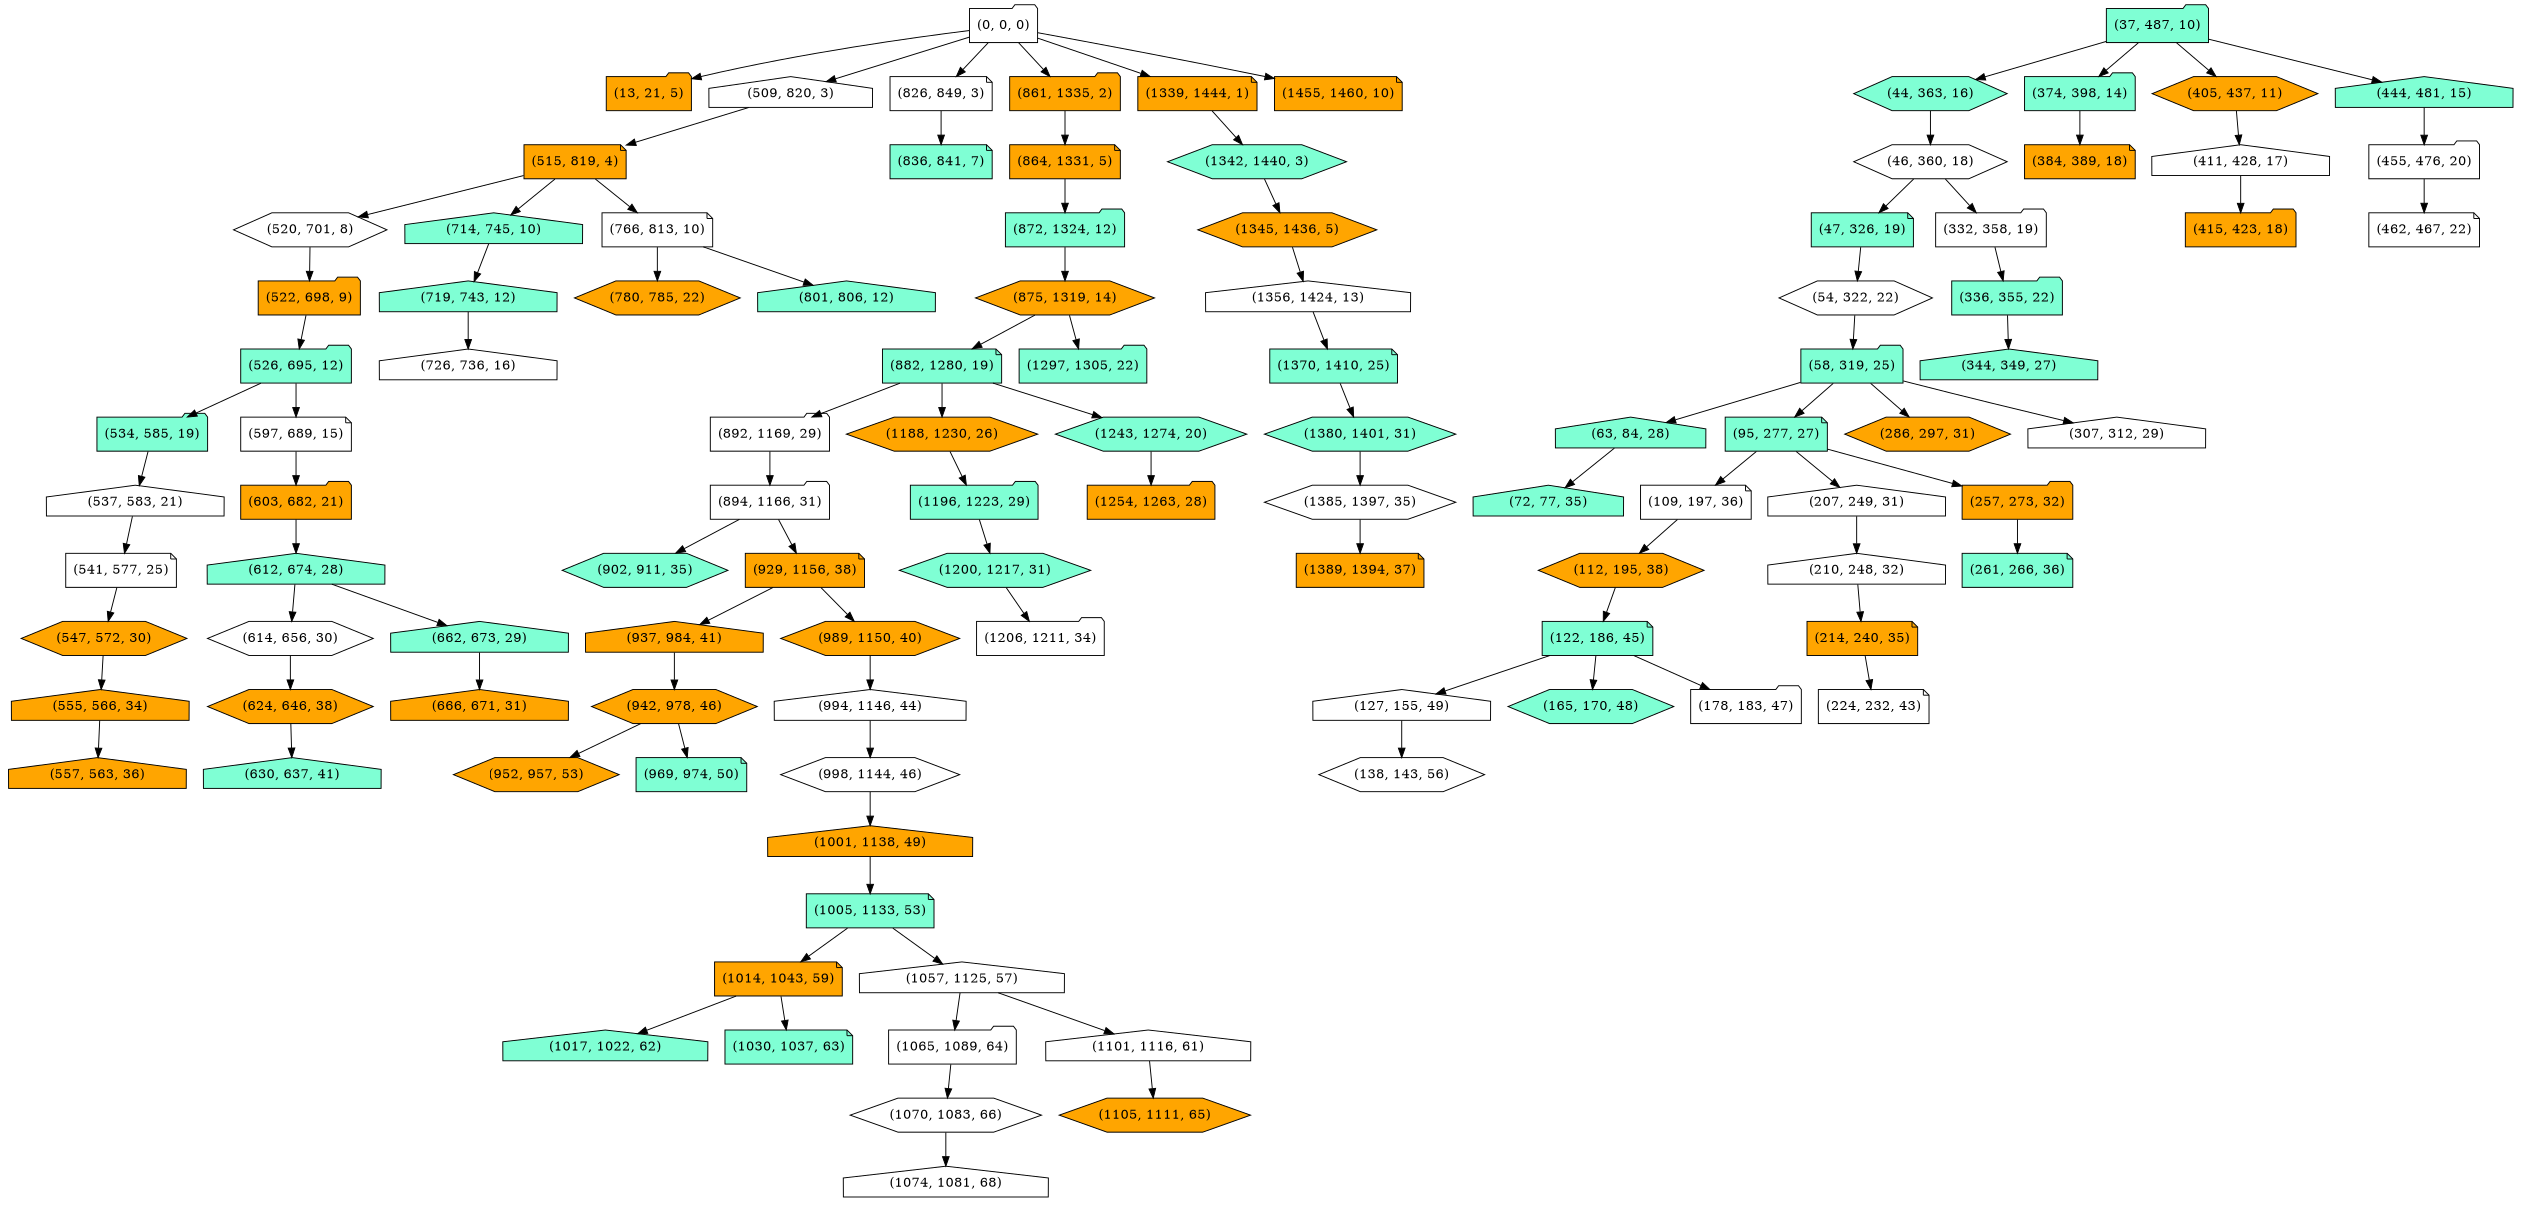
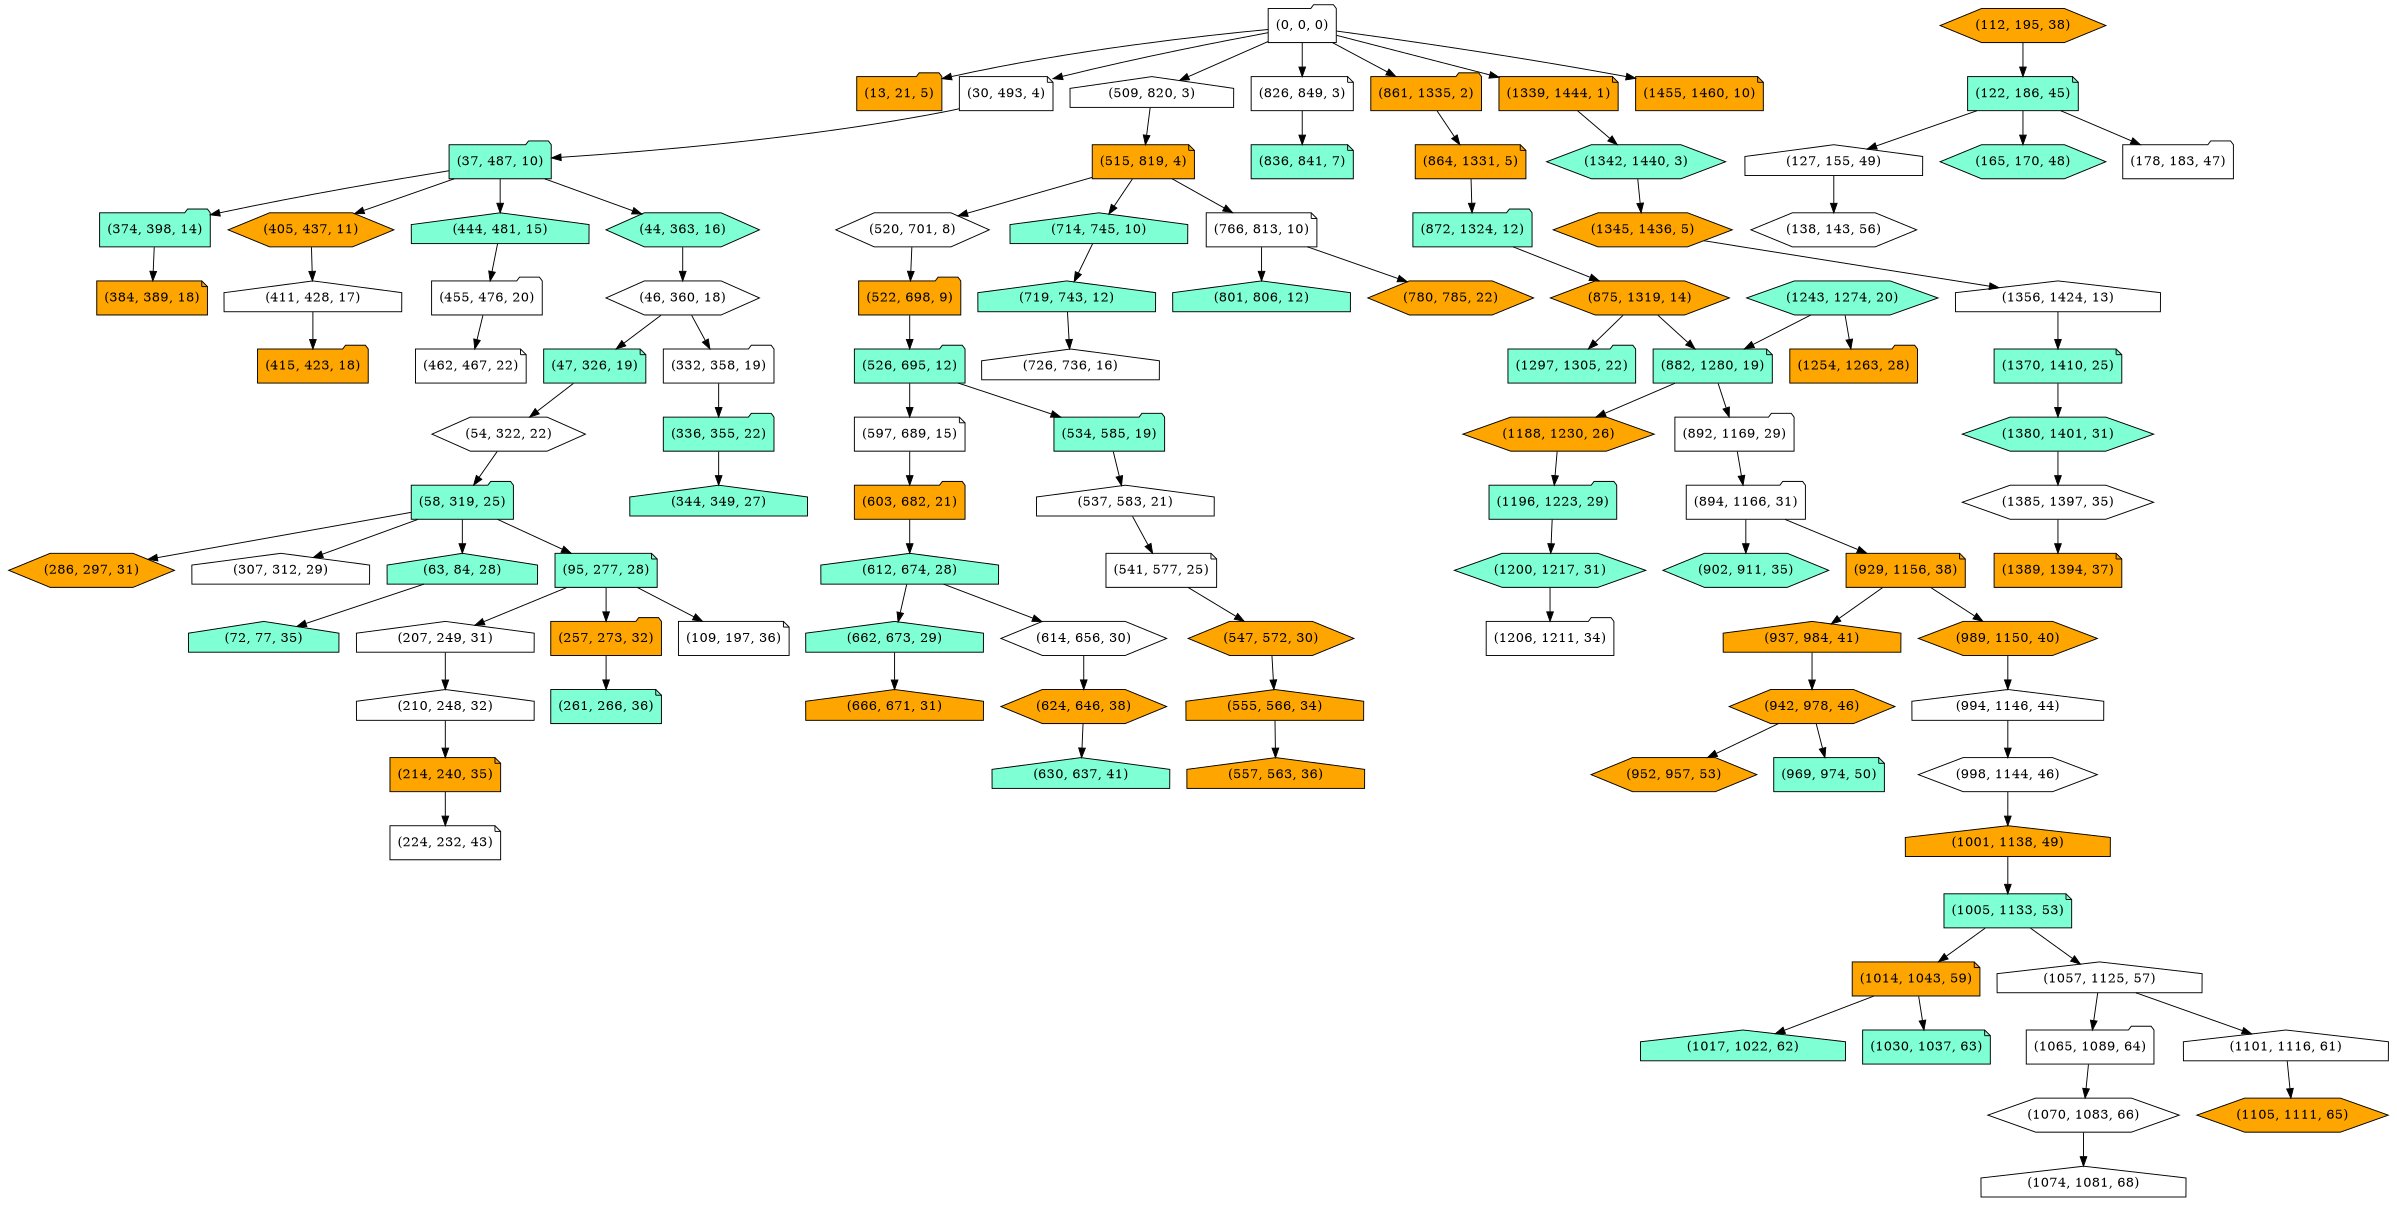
node "(30, 493, 4)": added
edge "(882, 1280, 19)" -> "(1243, 1274, 20)": reversed
node "(95, 277, 27)": label "(95, 277, 27)" -> "(95, 277, 28)"
edge "(109, 197, 36)" -> "(112, 195, 38)": removed
